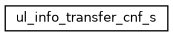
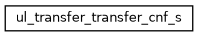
node "ul_info_transfer_cnf_s": label "ul_info_transfer_cnf_s" -> "ul_transfer_transfer_cnf_s"
